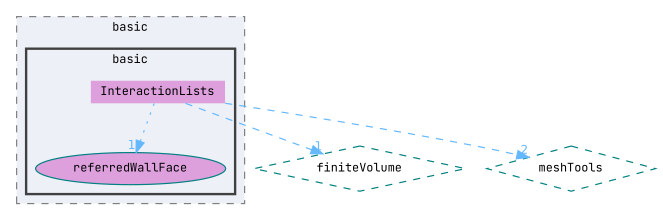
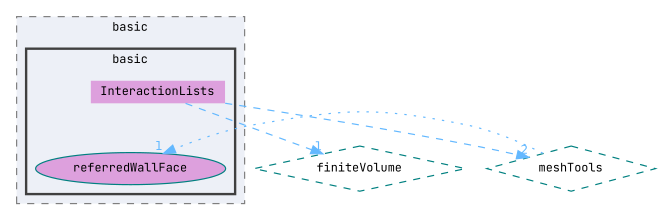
edge "InteractionLists" -> "referredWallFace": now "meshTools" -> "referredWallFace"
